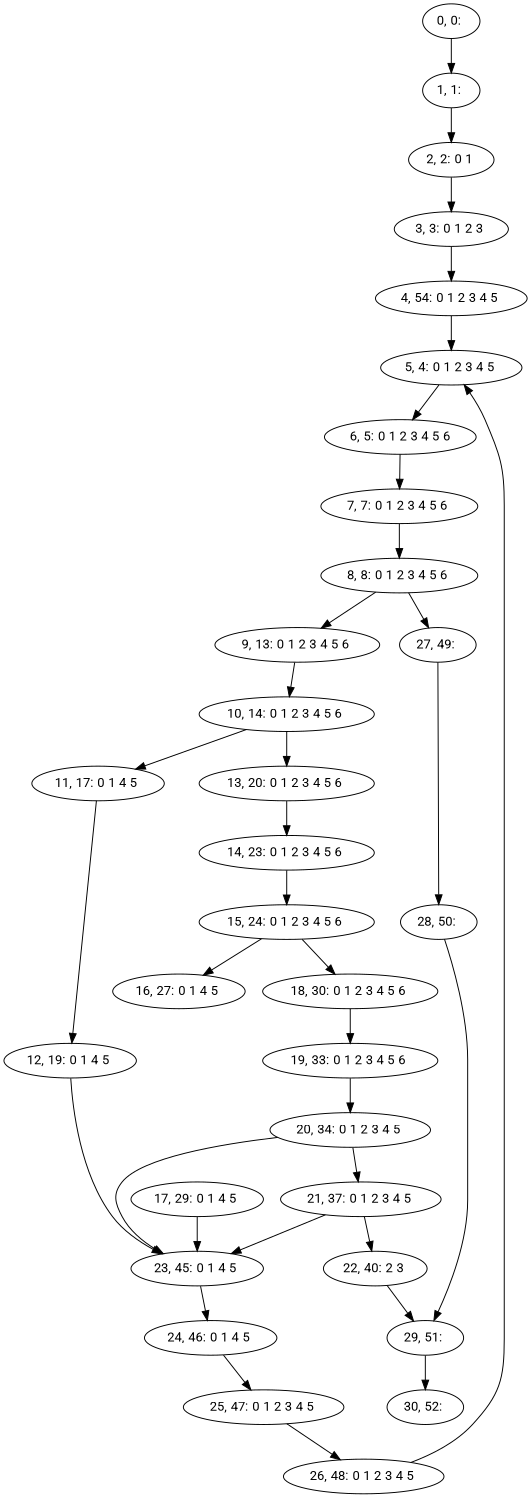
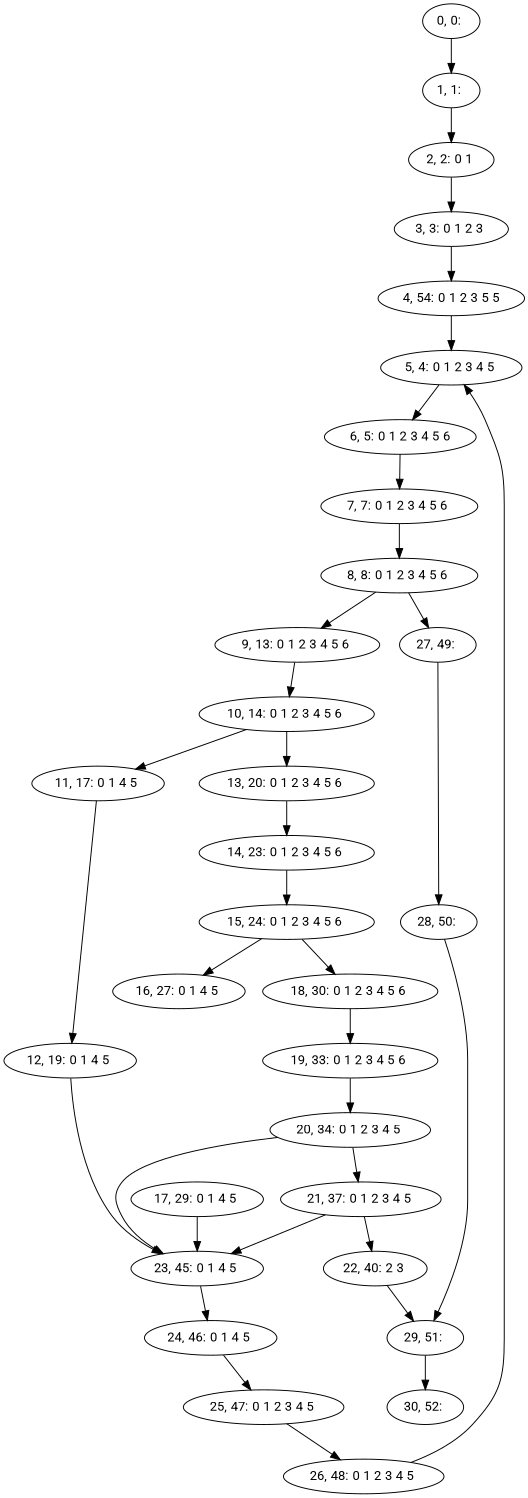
node "4, 54: 0 1 2 3 4 5": label "4, 54: 0 1 2 3 4 5" -> "4, 54: 0 1 2 3 5 5"
